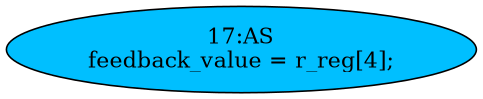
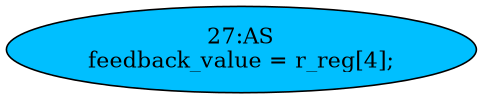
node "17:AS feedback_value = r_reg[4];": label "17:AS feedback_value = r_reg[4];" -> "27:AS feedback_value = r_reg[4];"
